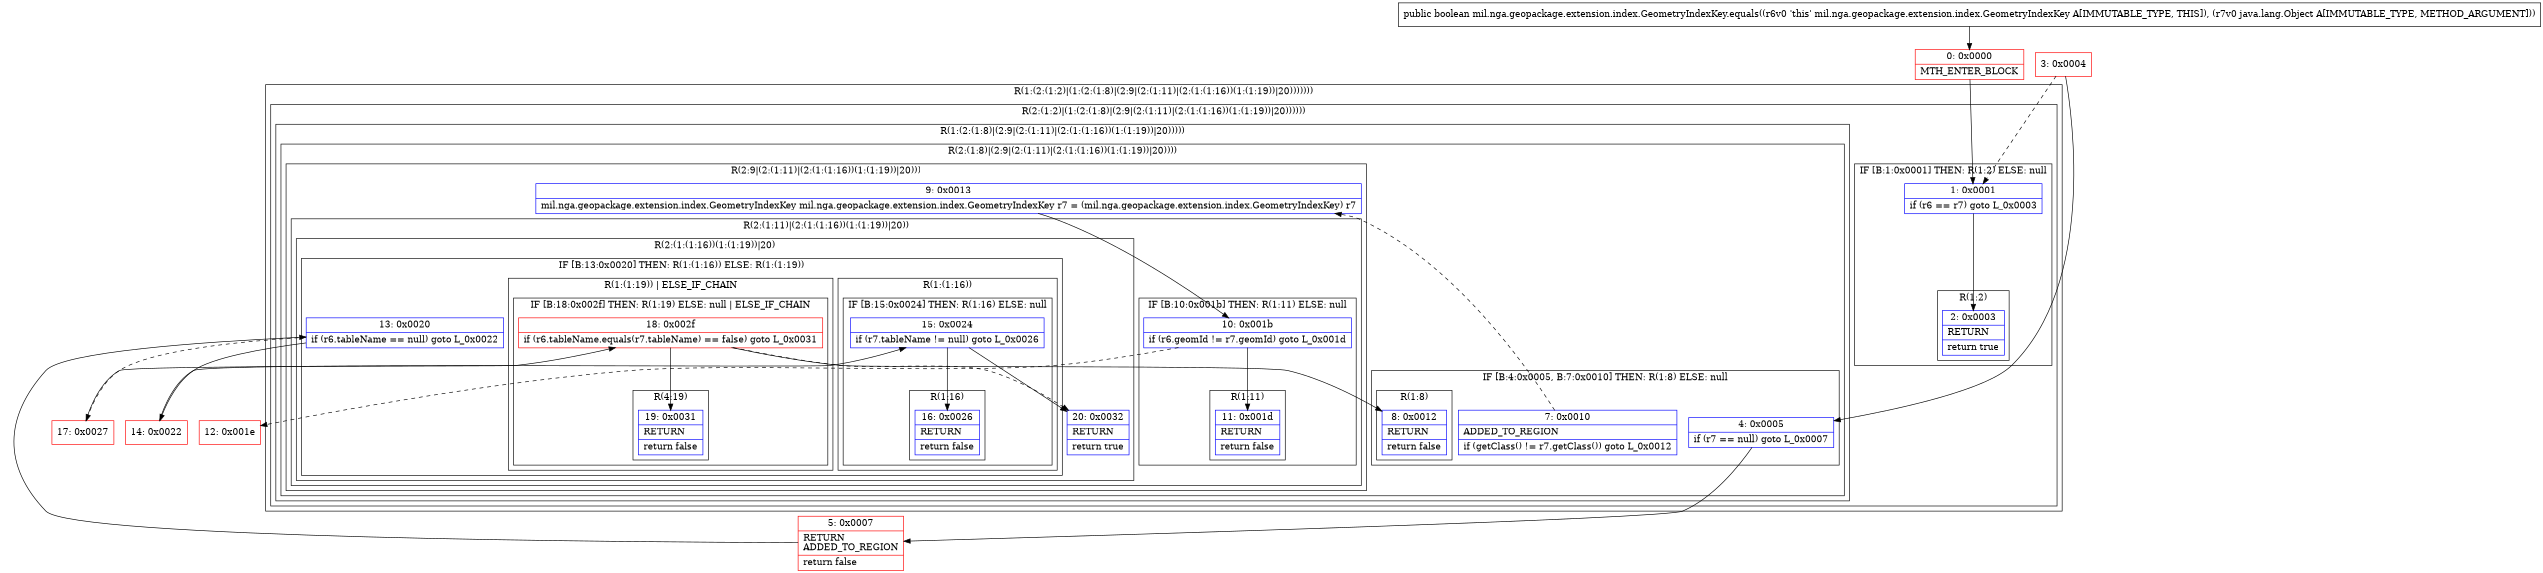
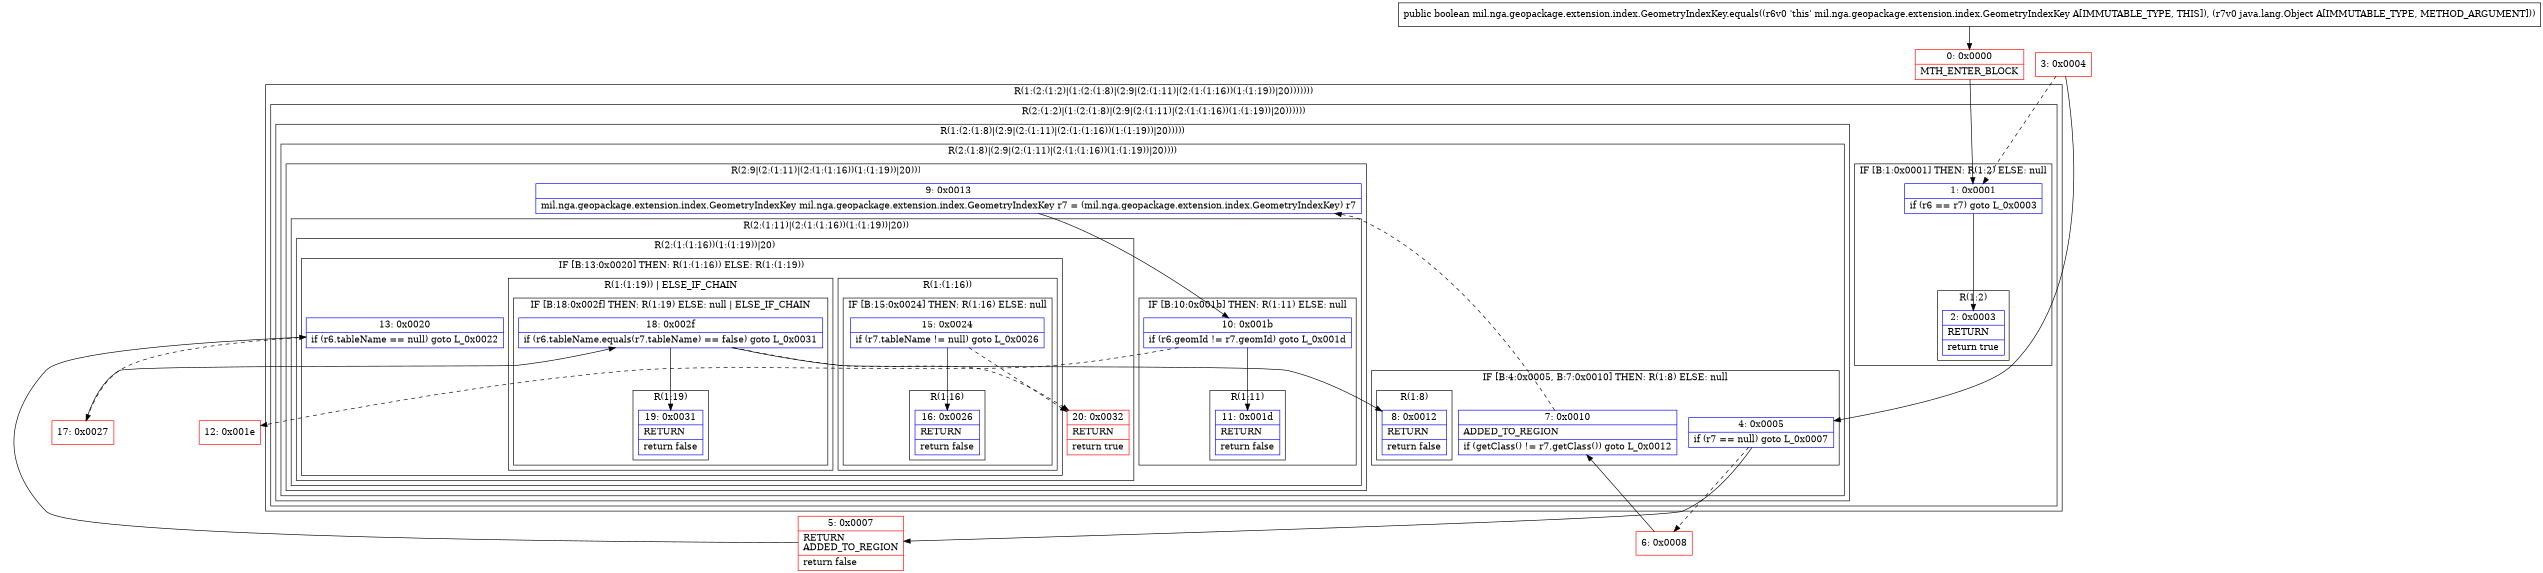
node "18: 0x002f": color red -> blue
edge "15: 0x0024" -> "20: 0x0032": style solid -> dashed
cluster "R(4:19)": label "R(4:19)" -> "R(1:19)"
node "14: 0x0022": removed
node "20: 0x0032": color blue -> red
node "6: 0x0008": added
